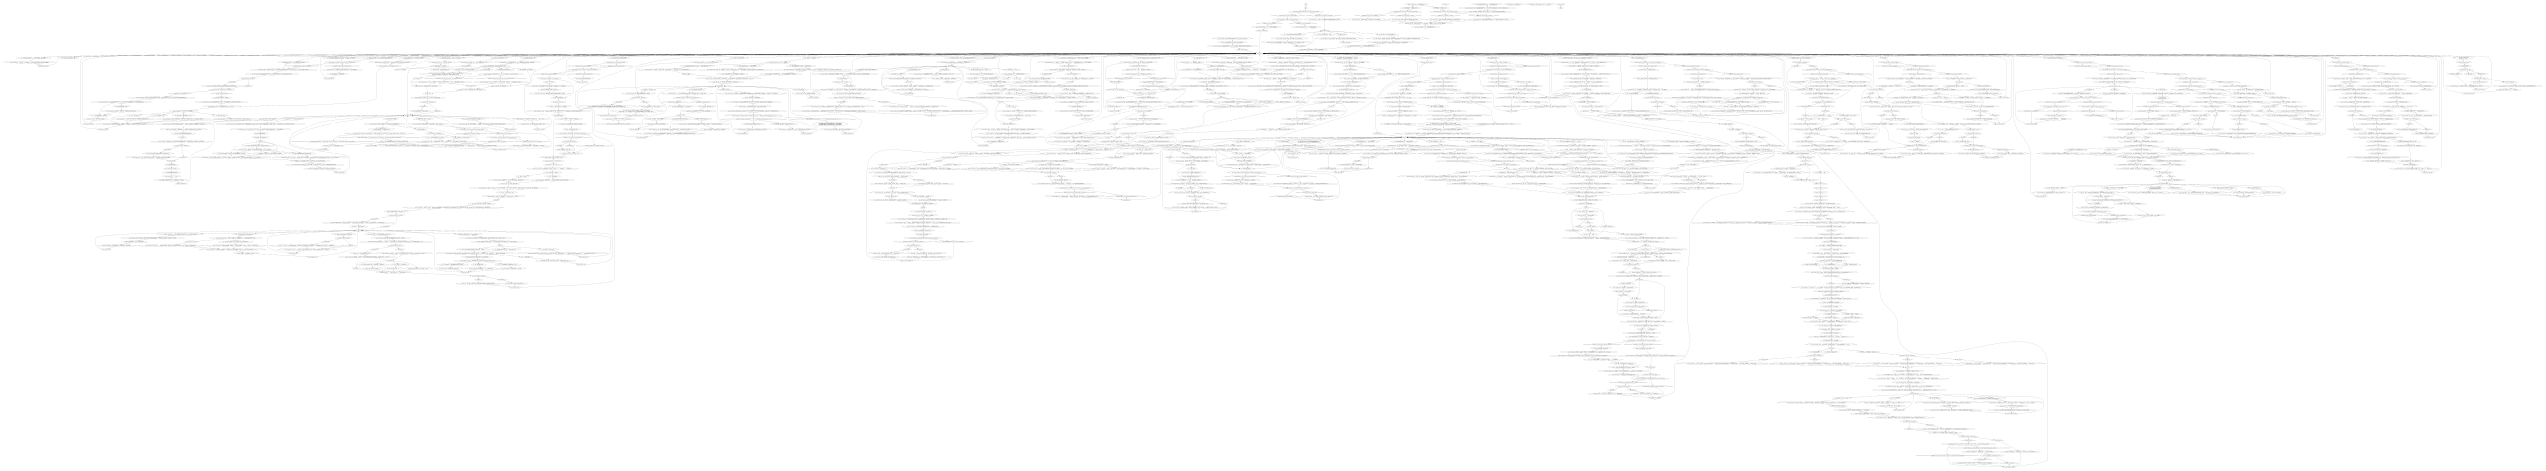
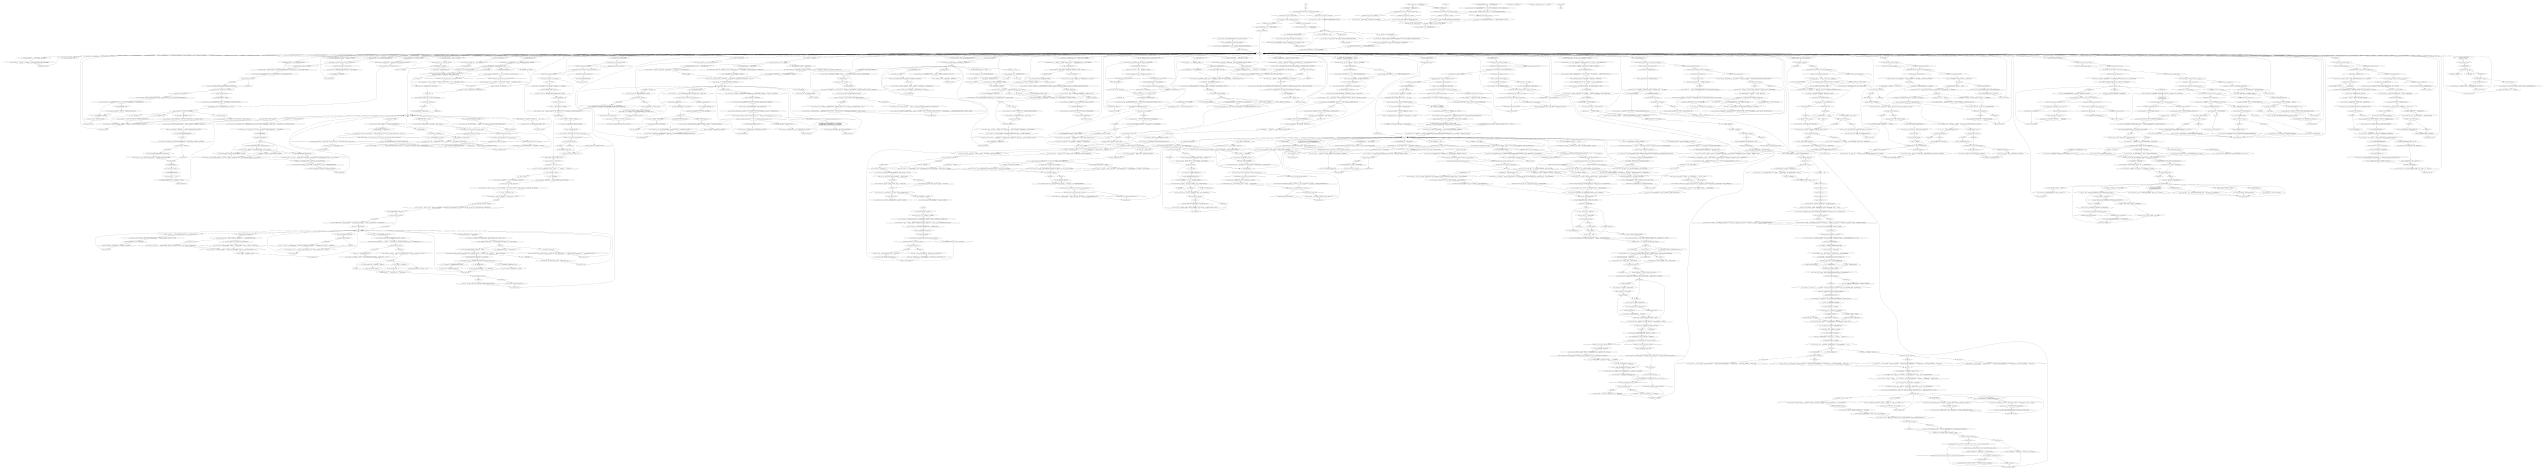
node "Empathy: 有一种解决办法，但她还不想把它交给你。它是一件*东西*，她很珍视的东西。": removed
node "Empathy: 尽管她有些害怕，却还是希望能发生一些离奇的事情。": removed
